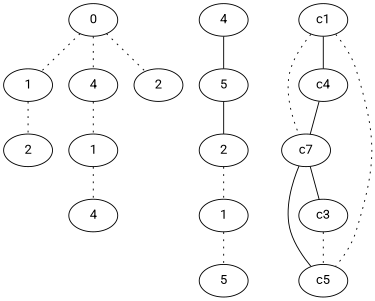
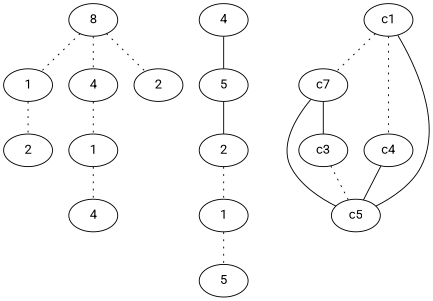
node "0": label "0" -> "8"
edge "c1" -- "c4": style solid -> dotted
edge "c4" -- "c7": now "c4" -- "c5"
edge "c1" -- "c5": style dotted -> solid
